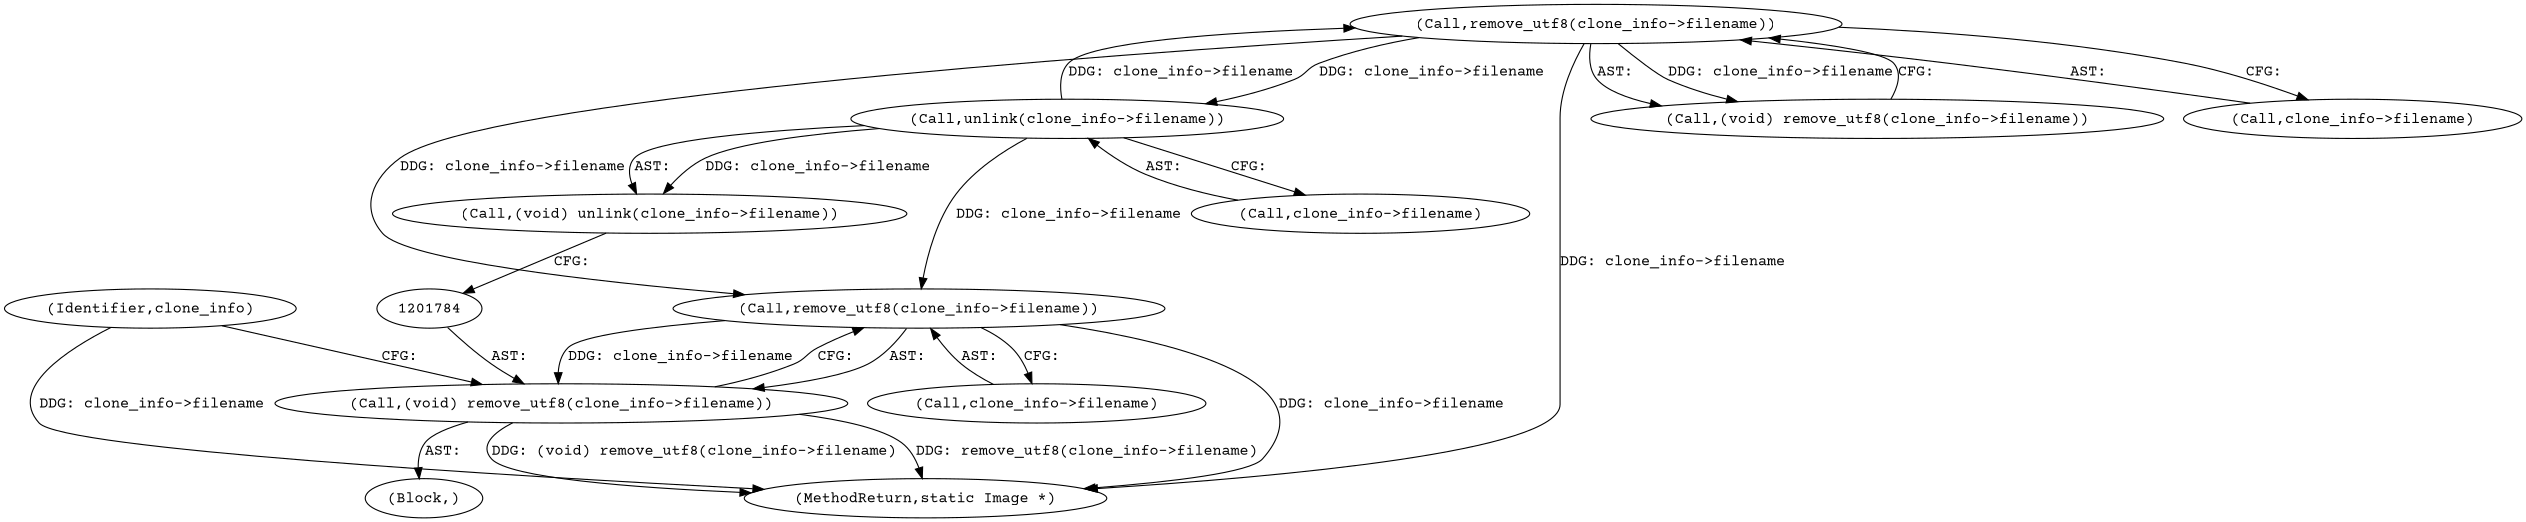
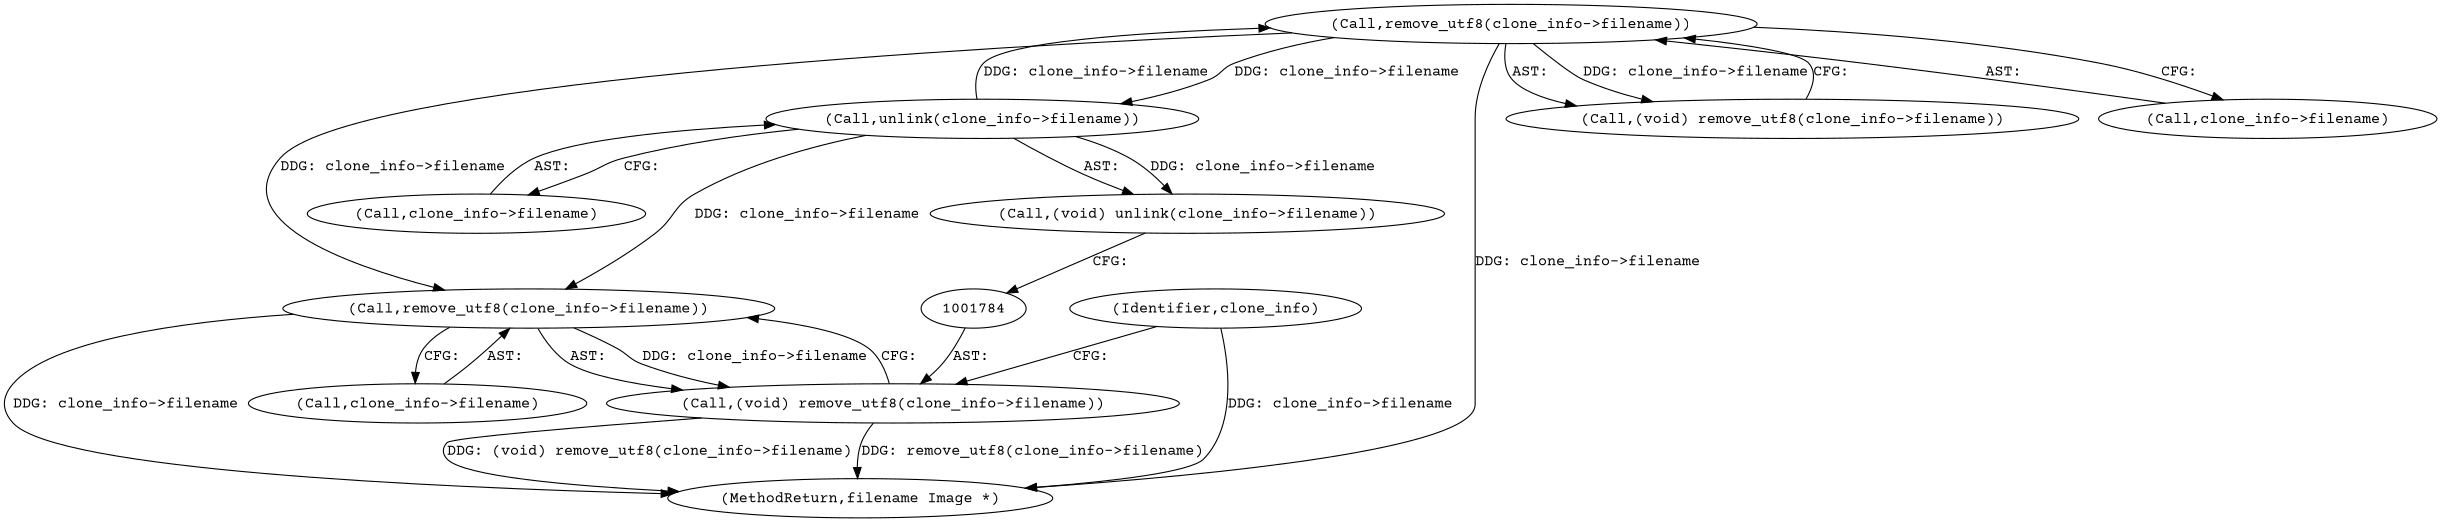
node "1201784": label "1201784" -> "1001784"
node "(Block,)": removed
node "(MethodReturn,static Image *)": label "(MethodReturn,static Image *)" -> "(MethodReturn,filename Image *)"
